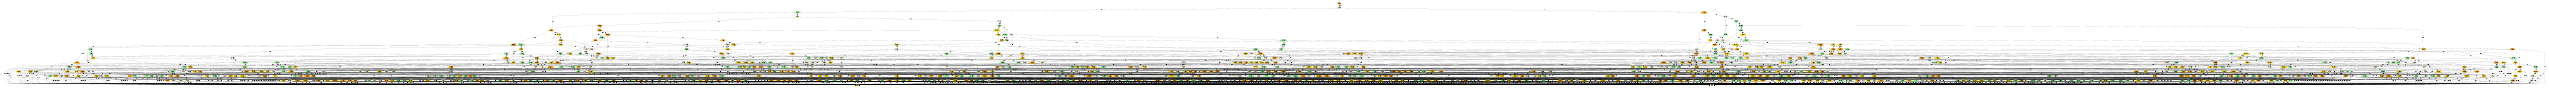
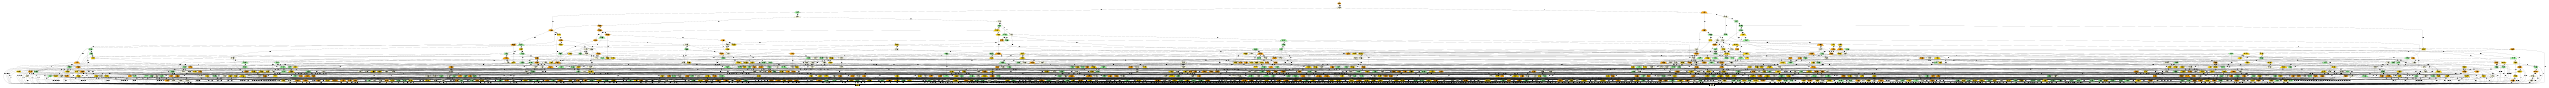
node "x< 271": added
node "m>3555": added
node "s>2567": fillcolor lightyellow -> orange
node "s<3534": fillcolor lightyellow -> gold
